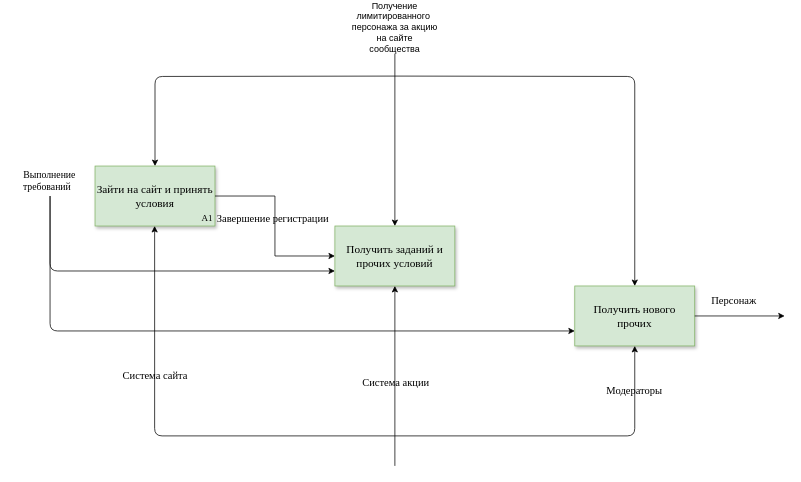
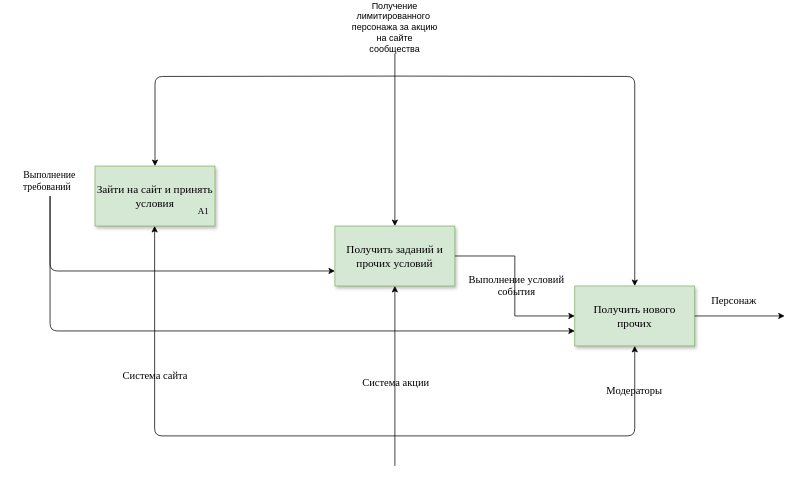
node "A1": moved (207, 219) -> (204, 211)
edge "Зайти на сайт и принять условия" -> "Получить заданий и прочих условий": removed, label "Завершение регистрации"
edge "Получить заданий и прочих условий" -> "Получить нового прочих": added, label "Выполнение условий события"
